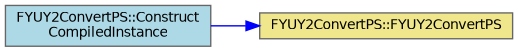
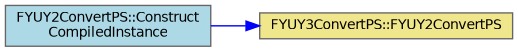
node "FYUY2ConvertPS::FYUY2ConvertPS": label "FYUY2ConvertPS::FYUY2ConvertPS" -> "FYUY3ConvertPS::FYUY2ConvertPS"
